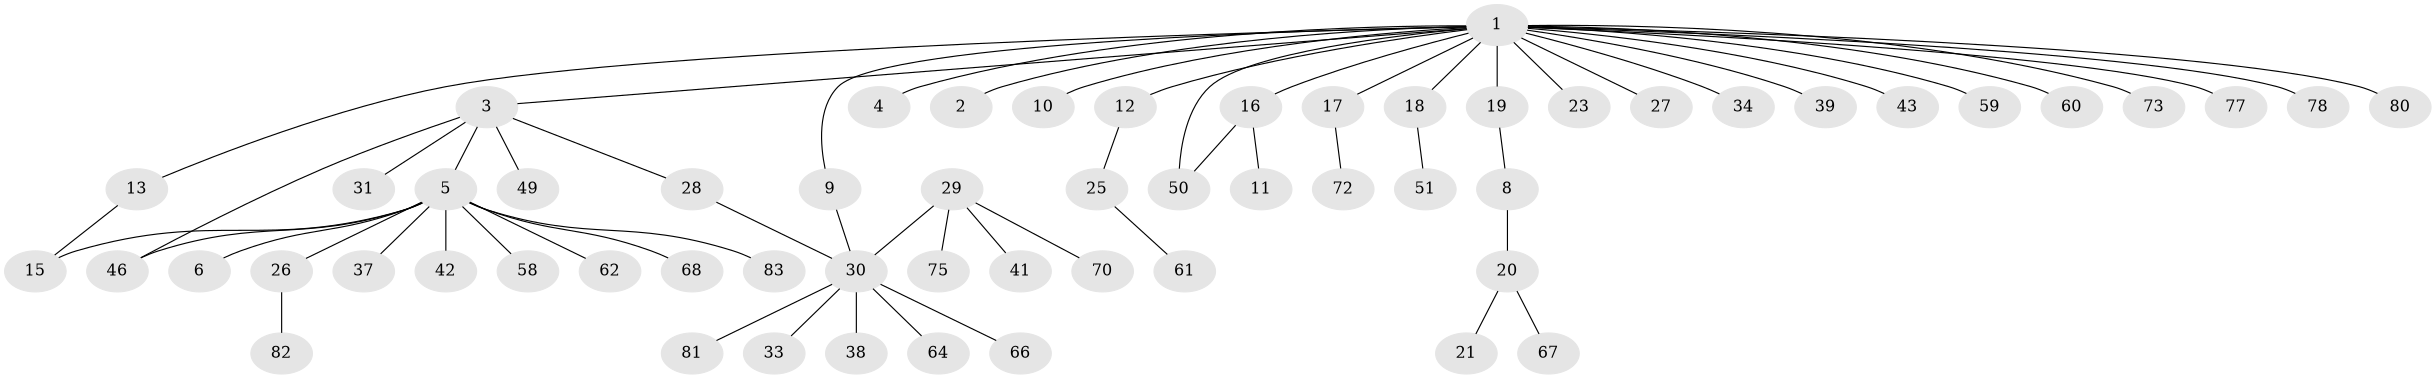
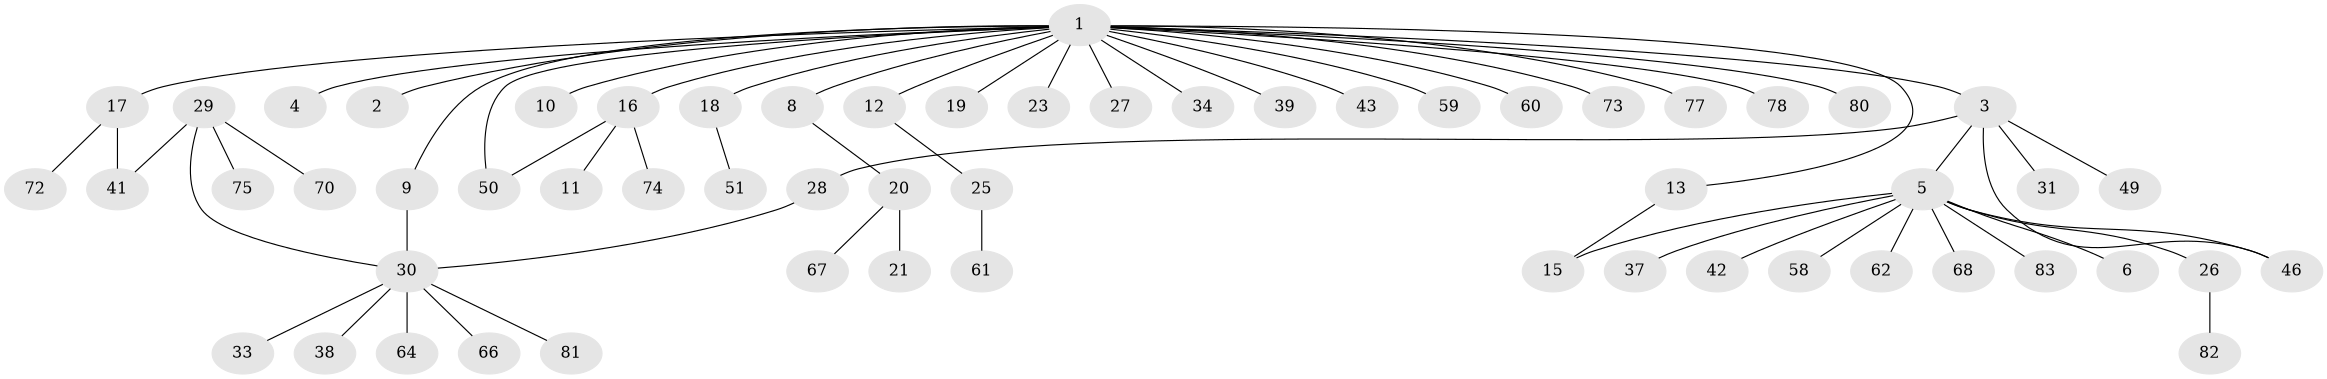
edge "17" -- "41": added
edge "19" -- "8": now "1" -- "8"
node "74": added
